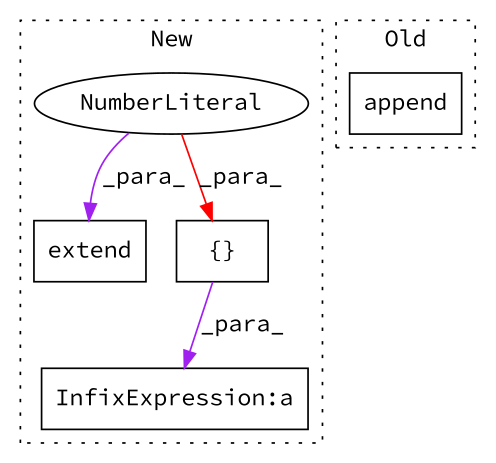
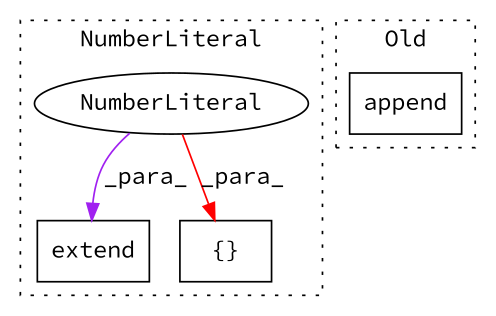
cluster "New": label "New" -> "NumberLiteral"
node "InfixExpression:a": removed
